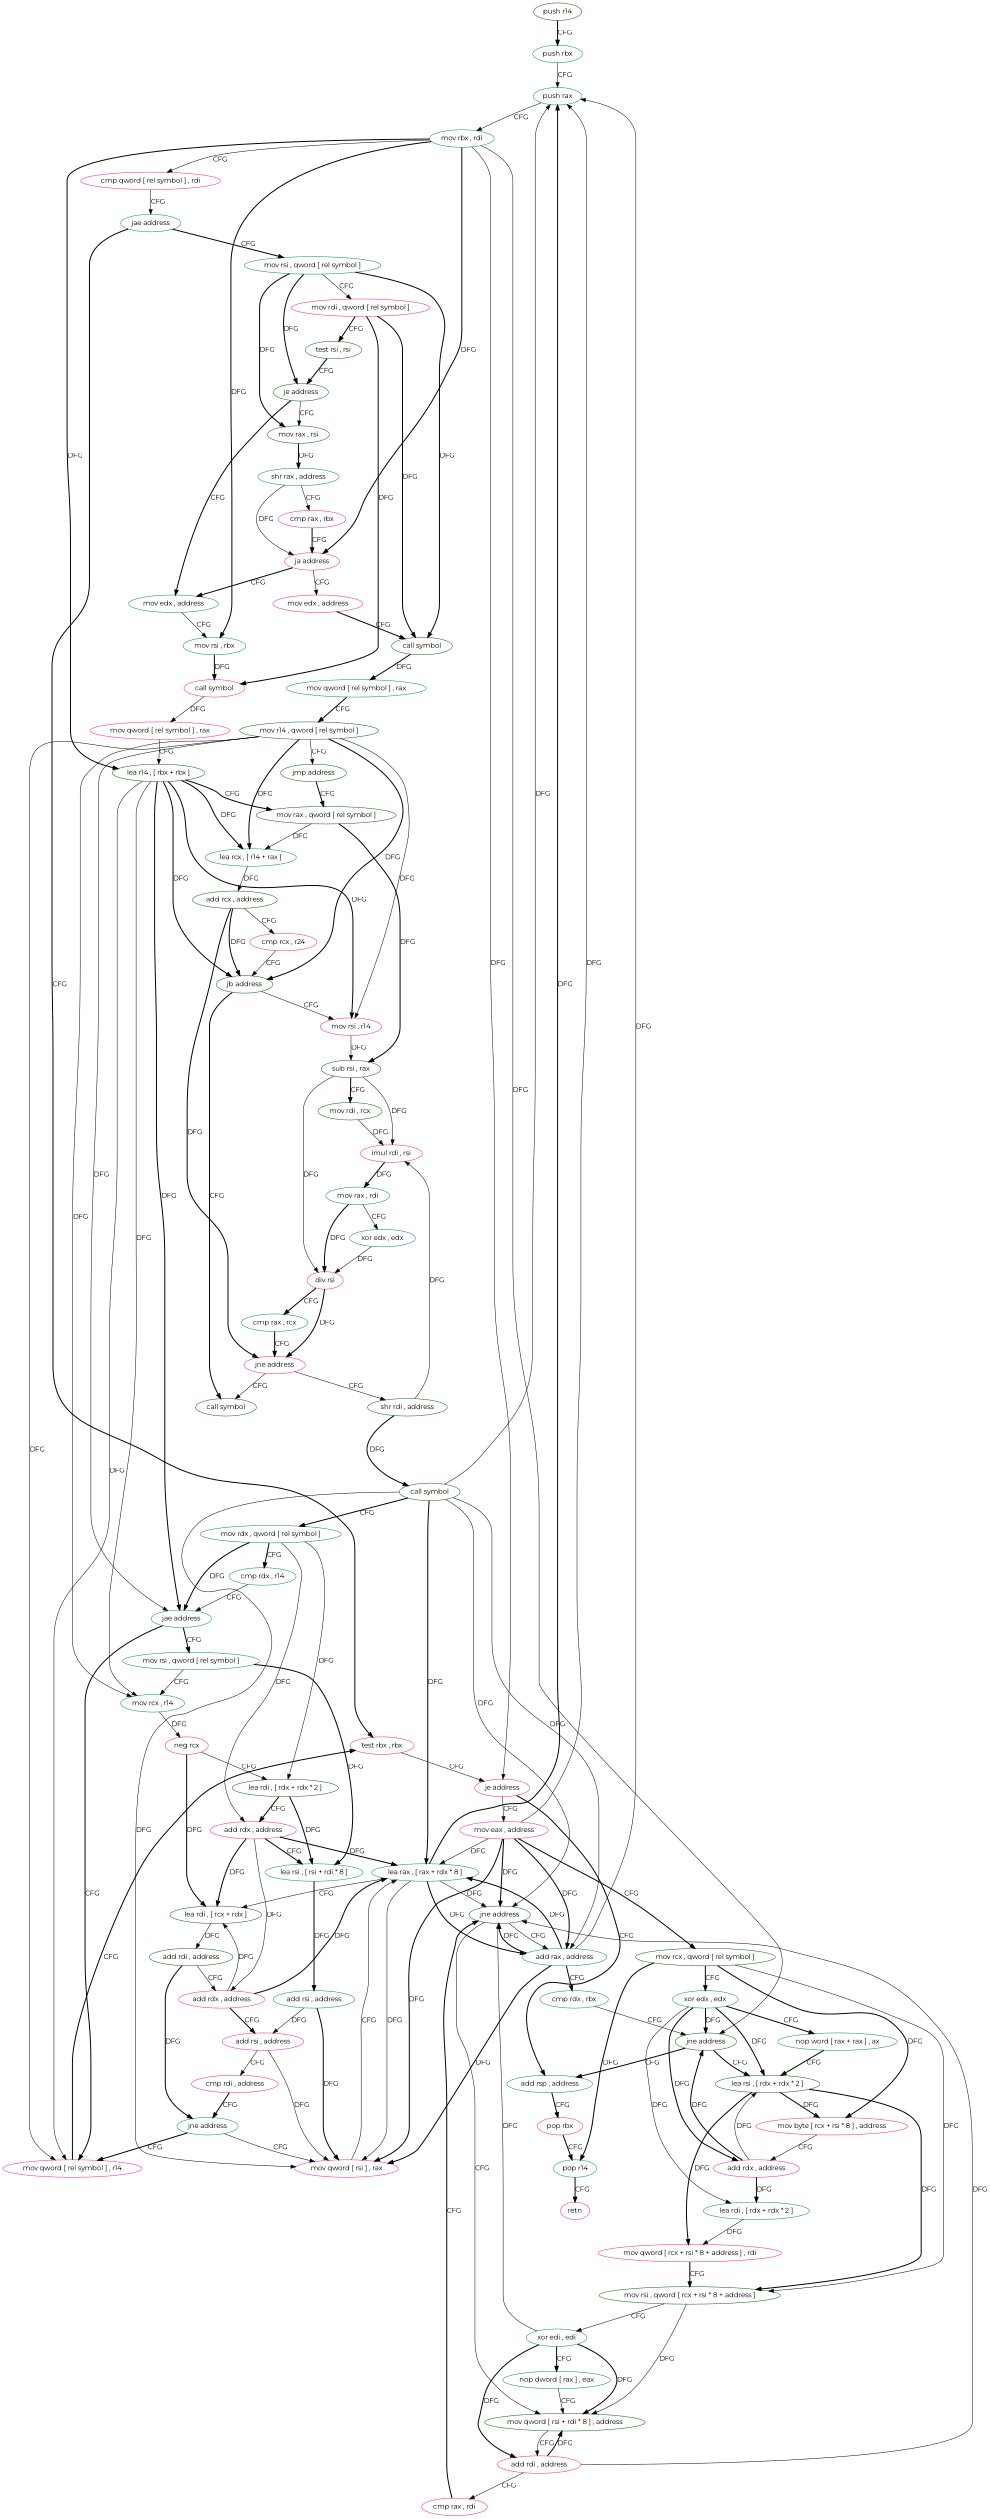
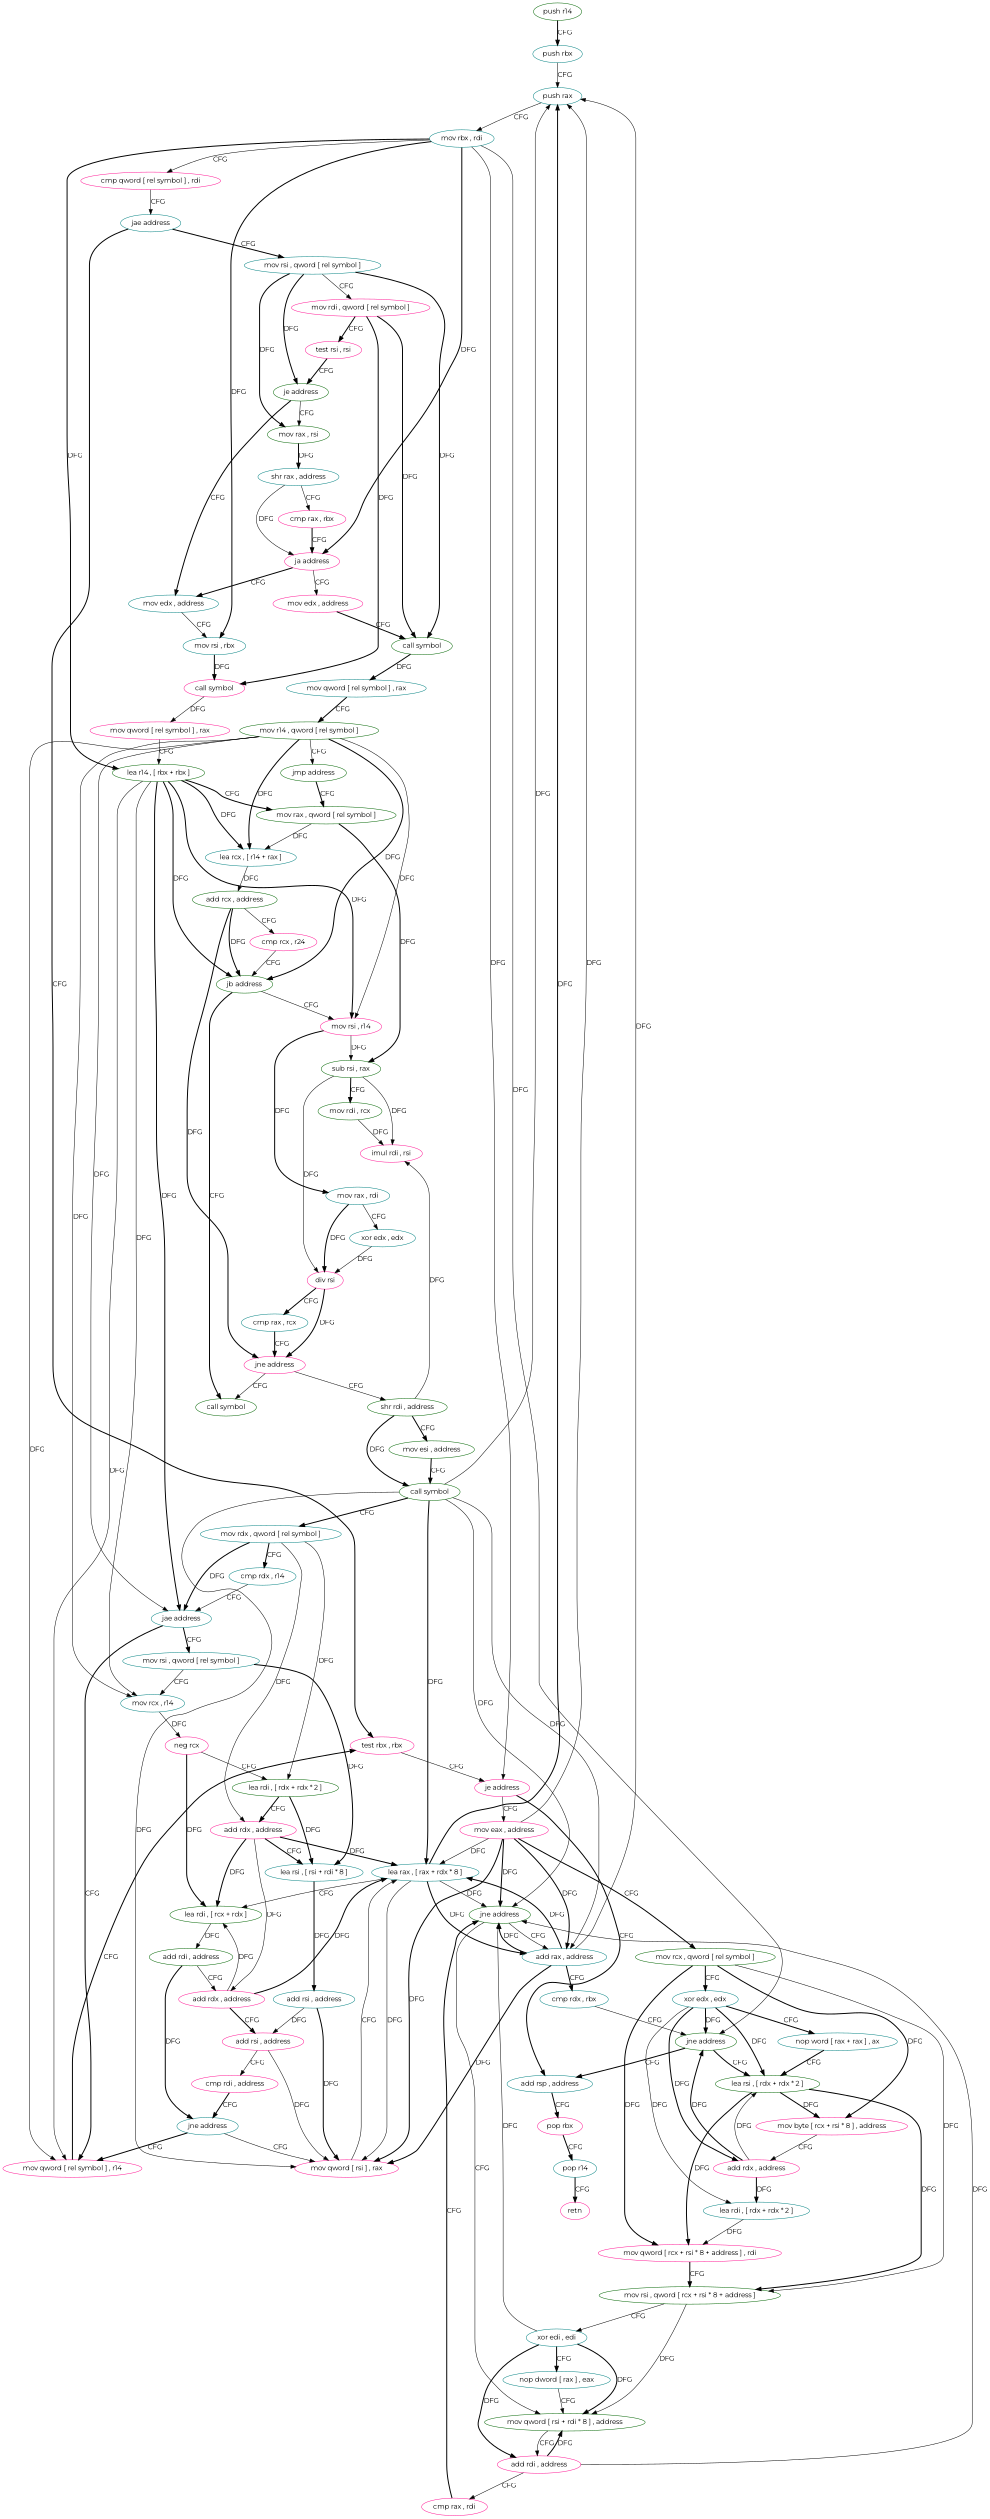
node "test rsi , rsi": color darkgreen -> deeppink
edge "imul rdi , rsi" -> "mov rax , rdi": now "mov rsi , r14" -> "mov rax , rdi"
node "mov esi , address": added
edge "mov rcx , qword [ rel symbol ]" -> "pop r14": now "mov rcx , qword [ rel symbol ]" -> "mov qword [ rcx + rsi * 8 + address ] , rdi"
